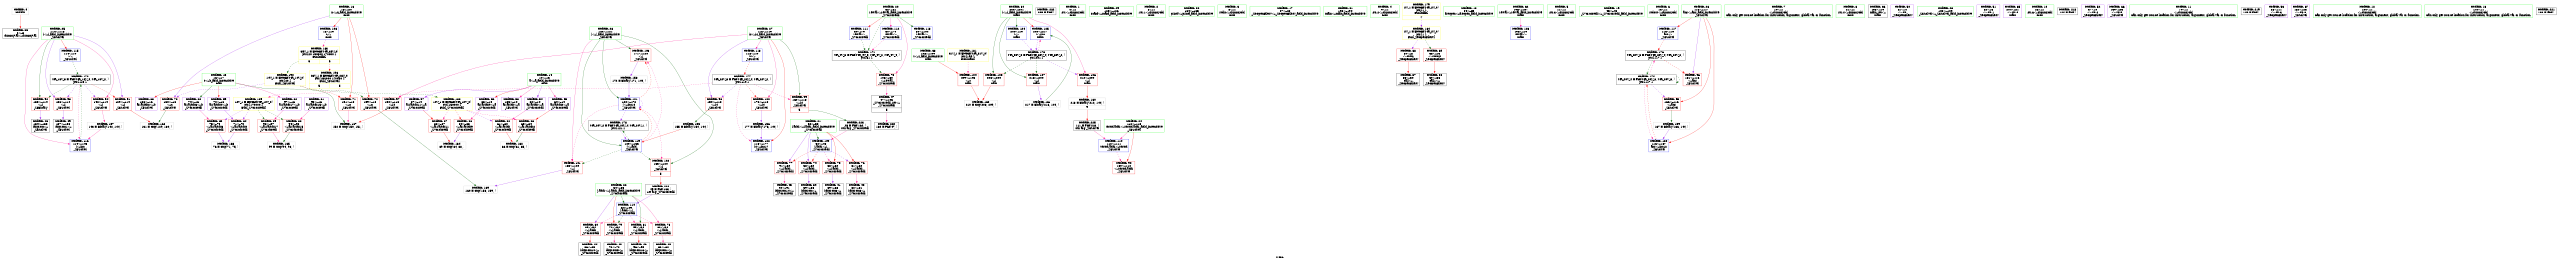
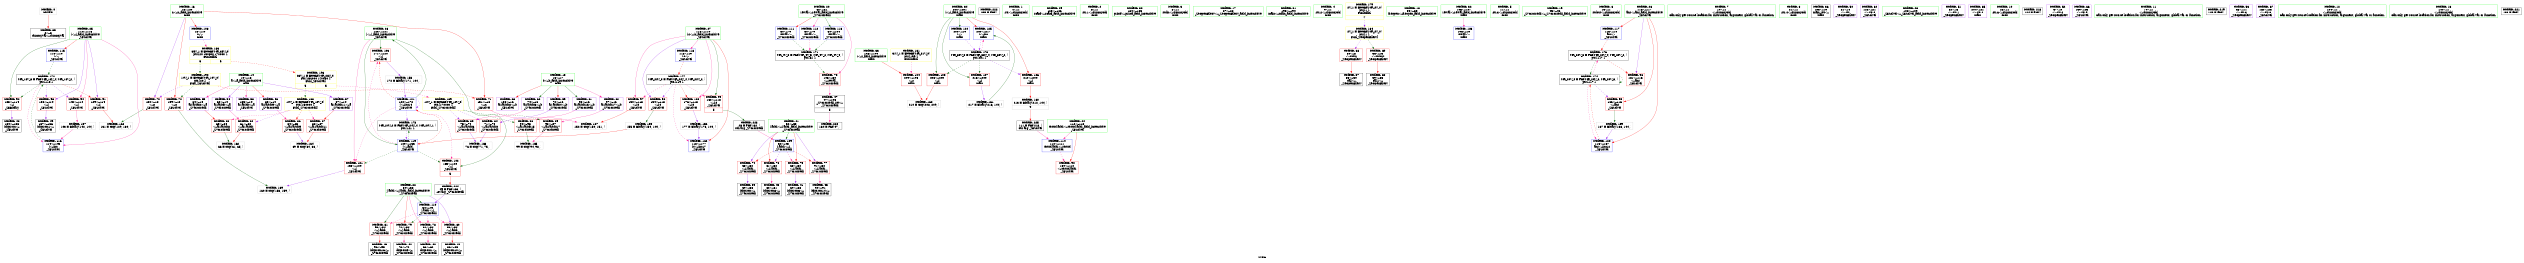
node "NodeID: 64": added
edge "NodeID: 20" -> "NodeID: 171": now "NodeID: 113" -> "NodeID: 171"
edge "NodeID: 34" -> "NodeID: 106": color deeppink -> red
edge "NodeID: 28" -> "NodeID: 121": reversed
edge "NodeID: 15" -> "NodeID: 167": now "NodeID: 15" -> "NodeID: 61"
